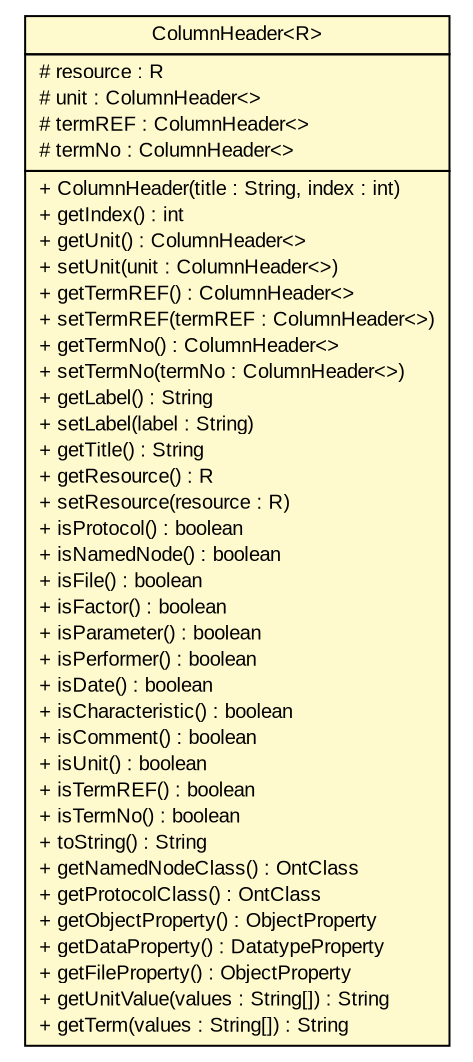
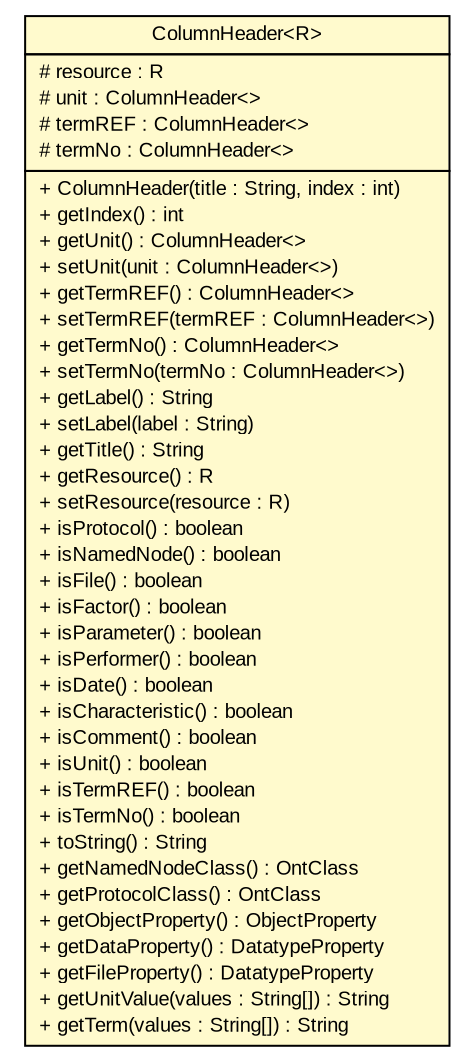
node "ColumnHeader<R>": text "+ getFileProperty() : ObjectProperty" -> "+ getFileProperty() : DatatypeProperty"
